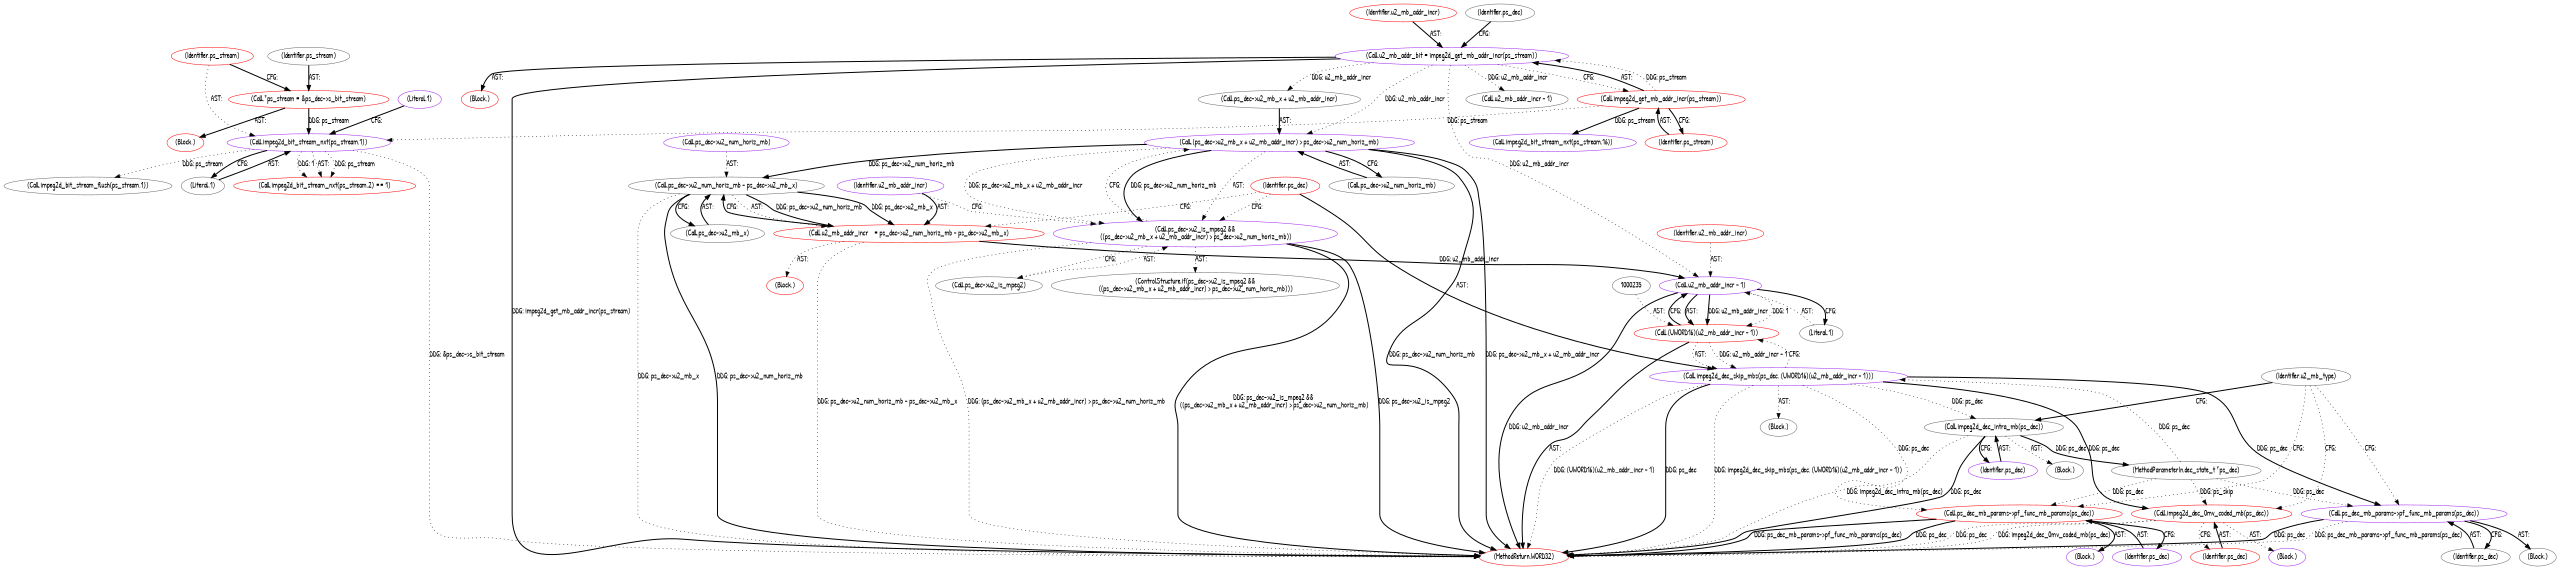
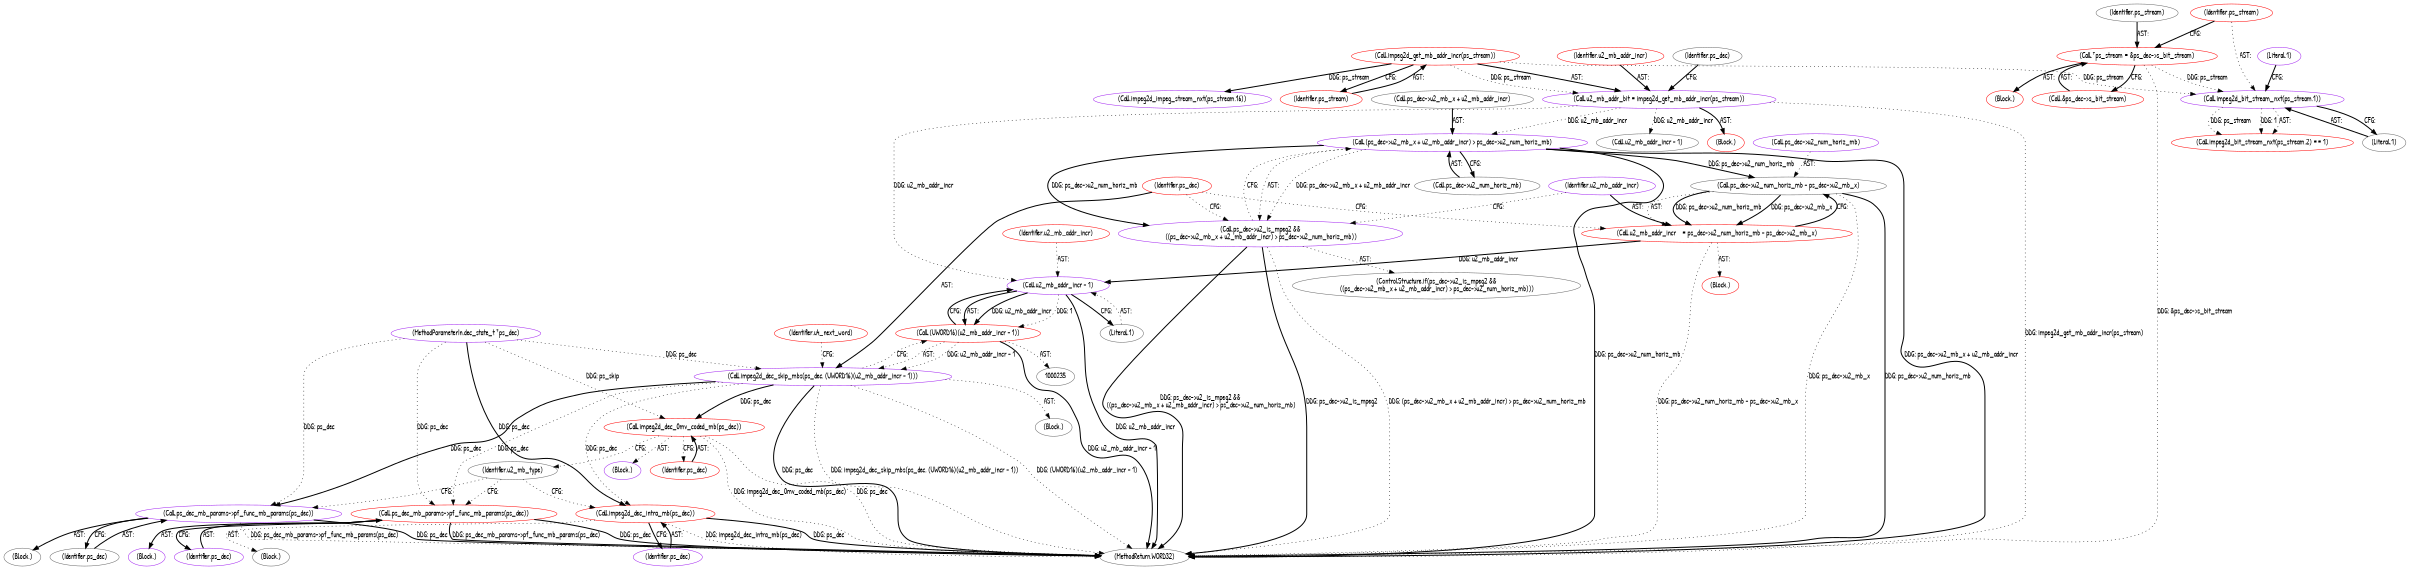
edge "(Call,u2_mb_addr_bit = impeg2d_get_mb_addr_incr(ps_stream))" -> "(Call,ps_dec->u2_mb_x + u2_mb_addr_incr)": removed, label "DDG: u2_mb_addr_incr"
edge "(Call,u2_mb_addr_bit = impeg2d_get_mb_addr_incr(ps_stream))" -> "(Call,impeg2d_get_mb_addr_incr(ps_stream))": removed, label "CFG:"
node "(Call,&ps_dec->s_bit_stream)": added
edge "(Call,*ps_stream = &ps_dec->s_bit_stream)" -> "(Call,impeg2d_bit_stream_nxt(ps_stream,1))": style bold -> dotted
node "(Call,impeg2d_bit_stream_nxt(ps_stream,16))": label "(Call,impeg2d_bit_stream_nxt(ps_stream,16))" -> "(Call,impeg2d_impeg_stream_nxt(ps_stream,16))"
node "(Call,impeg2d_bit_stream_flush(ps_stream,1))": removed
node "(Call,ps_dec->u2_mb_x)": removed
node "(Call,ps_dec->u2_is_mpeg2)": removed
edge "1000235" -> "(Call,(UWORD16)(u2_mb_addr_incr - 1))": reversed
node "(Identifier,u4_next_word)": added
edge "(Call,u2_mb_addr_bit = impeg2d_get_mb_addr_incr(ps_stream))" -> "(MethodReturn,WORD32)": style bold -> dotted
edge "(Identifier,u2_mb_type)" -> "(Call,impeg2d_dec_intra_mb(ps_dec))": style bold -> dotted
node "(Call,impeg2d_dec_intra_mb(ps_dec))": color gray40 -> red
edge "(Call,(UWORD16)(u2_mb_addr_incr - 1))" -> "(MethodReturn,WORD32)": label "AST: " -> "DDG: u2_mb_addr_incr - 1"
edge "(Call,impeg2d_dec_intra_mb(ps_dec))" -> "(MethodParameterIn,dec_state_t *ps_dec)": reversed
edge "(Identifier,u2_mb_type)" -> "(Call,impeg2d_dec_0mv_coded_mb(ps_dec))": reversed
node "(MethodParameterIn,dec_state_t *ps_dec)": color gray40 -> purple
edge "(Call,impeg2d_bit_stream_nxt(ps_stream,1))" -> "(MethodReturn,WORD32)": now "(Call,*ps_stream = &ps_dec->s_bit_stream)" -> "(MethodReturn,WORD32)"
node "(MethodReturn,WORD32)": color red -> gray40
